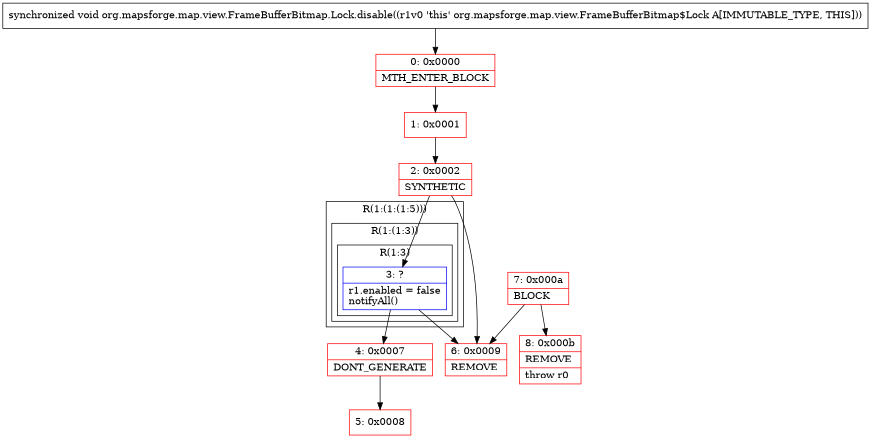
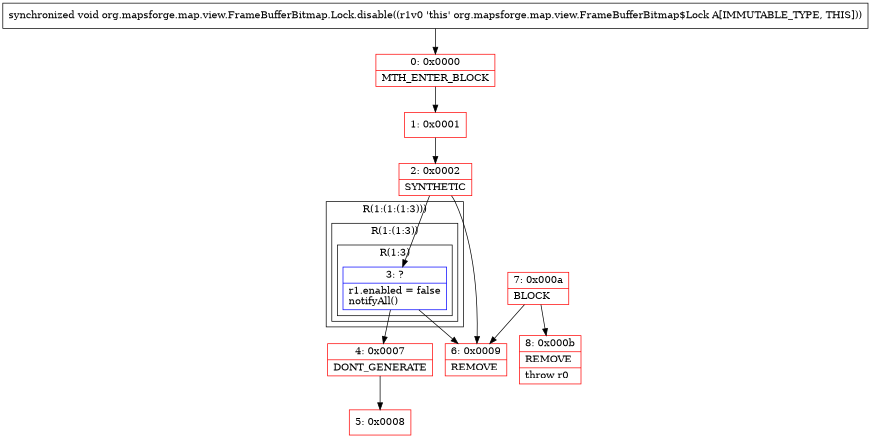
cluster "R(1:(1:(1:5)))": label "R(1:(1:(1:5)))" -> "R(1:(1:(1:3)))"
